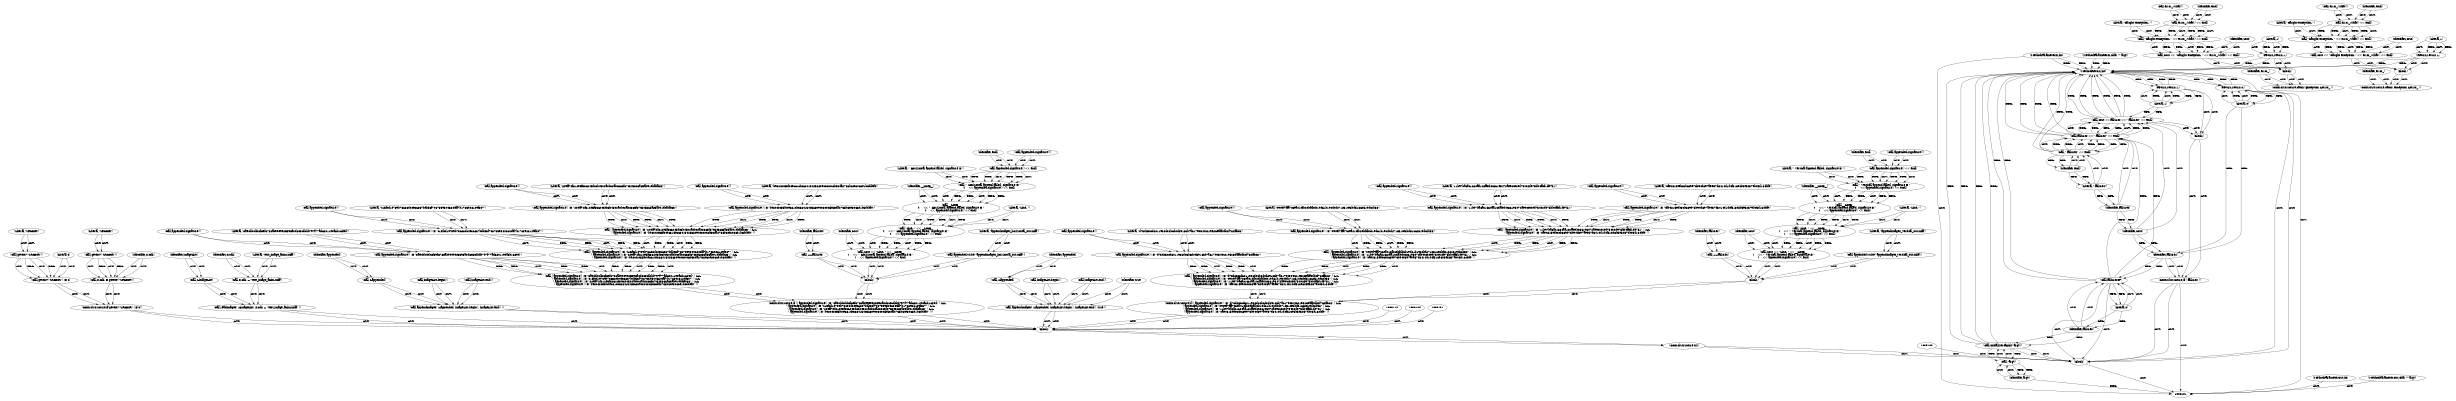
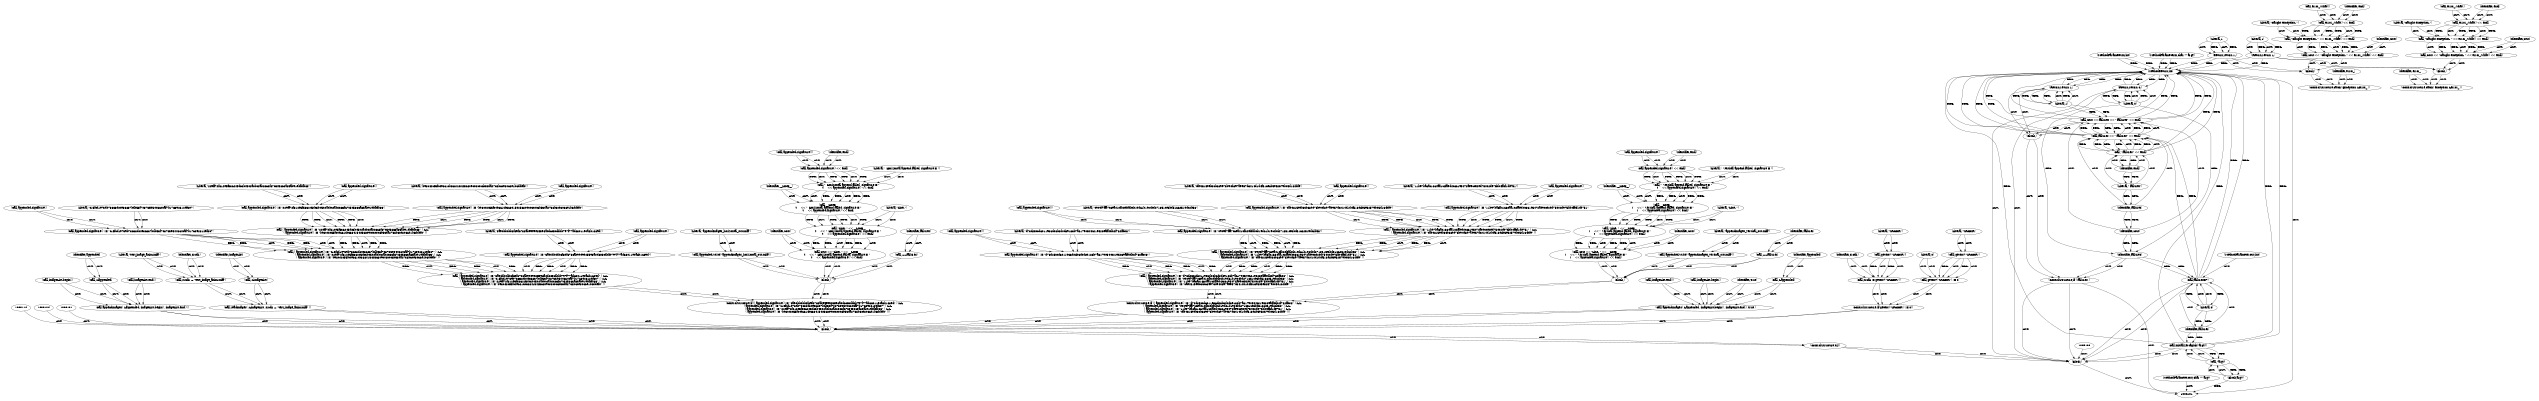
edge "(MethodParameterIn,int)" -> "1000101": removed, label "AST:"
node "(Identifier,argv)": label "(Identifier,argv)" -> "(Block,argv)"
edge "(MethodParameterOut,int)" -> "1000101": now "(MethodParameterOut,int)" -> "(Call,failures=7)"
